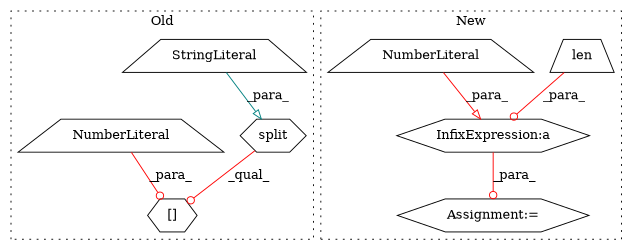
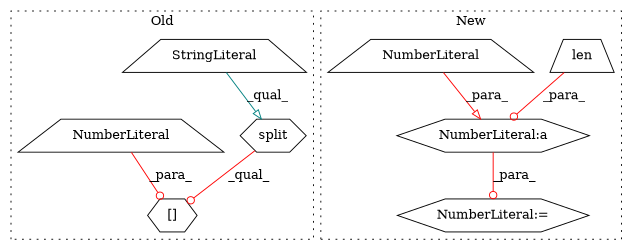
edge "StringLiteral" -> "split": label "_para_" -> "_qual_"
node "InfixExpression:a": label "InfixExpression:a" -> "NumberLiteral:a"
node "Assignment:=": label "Assignment:=" -> "NumberLiteral:="
